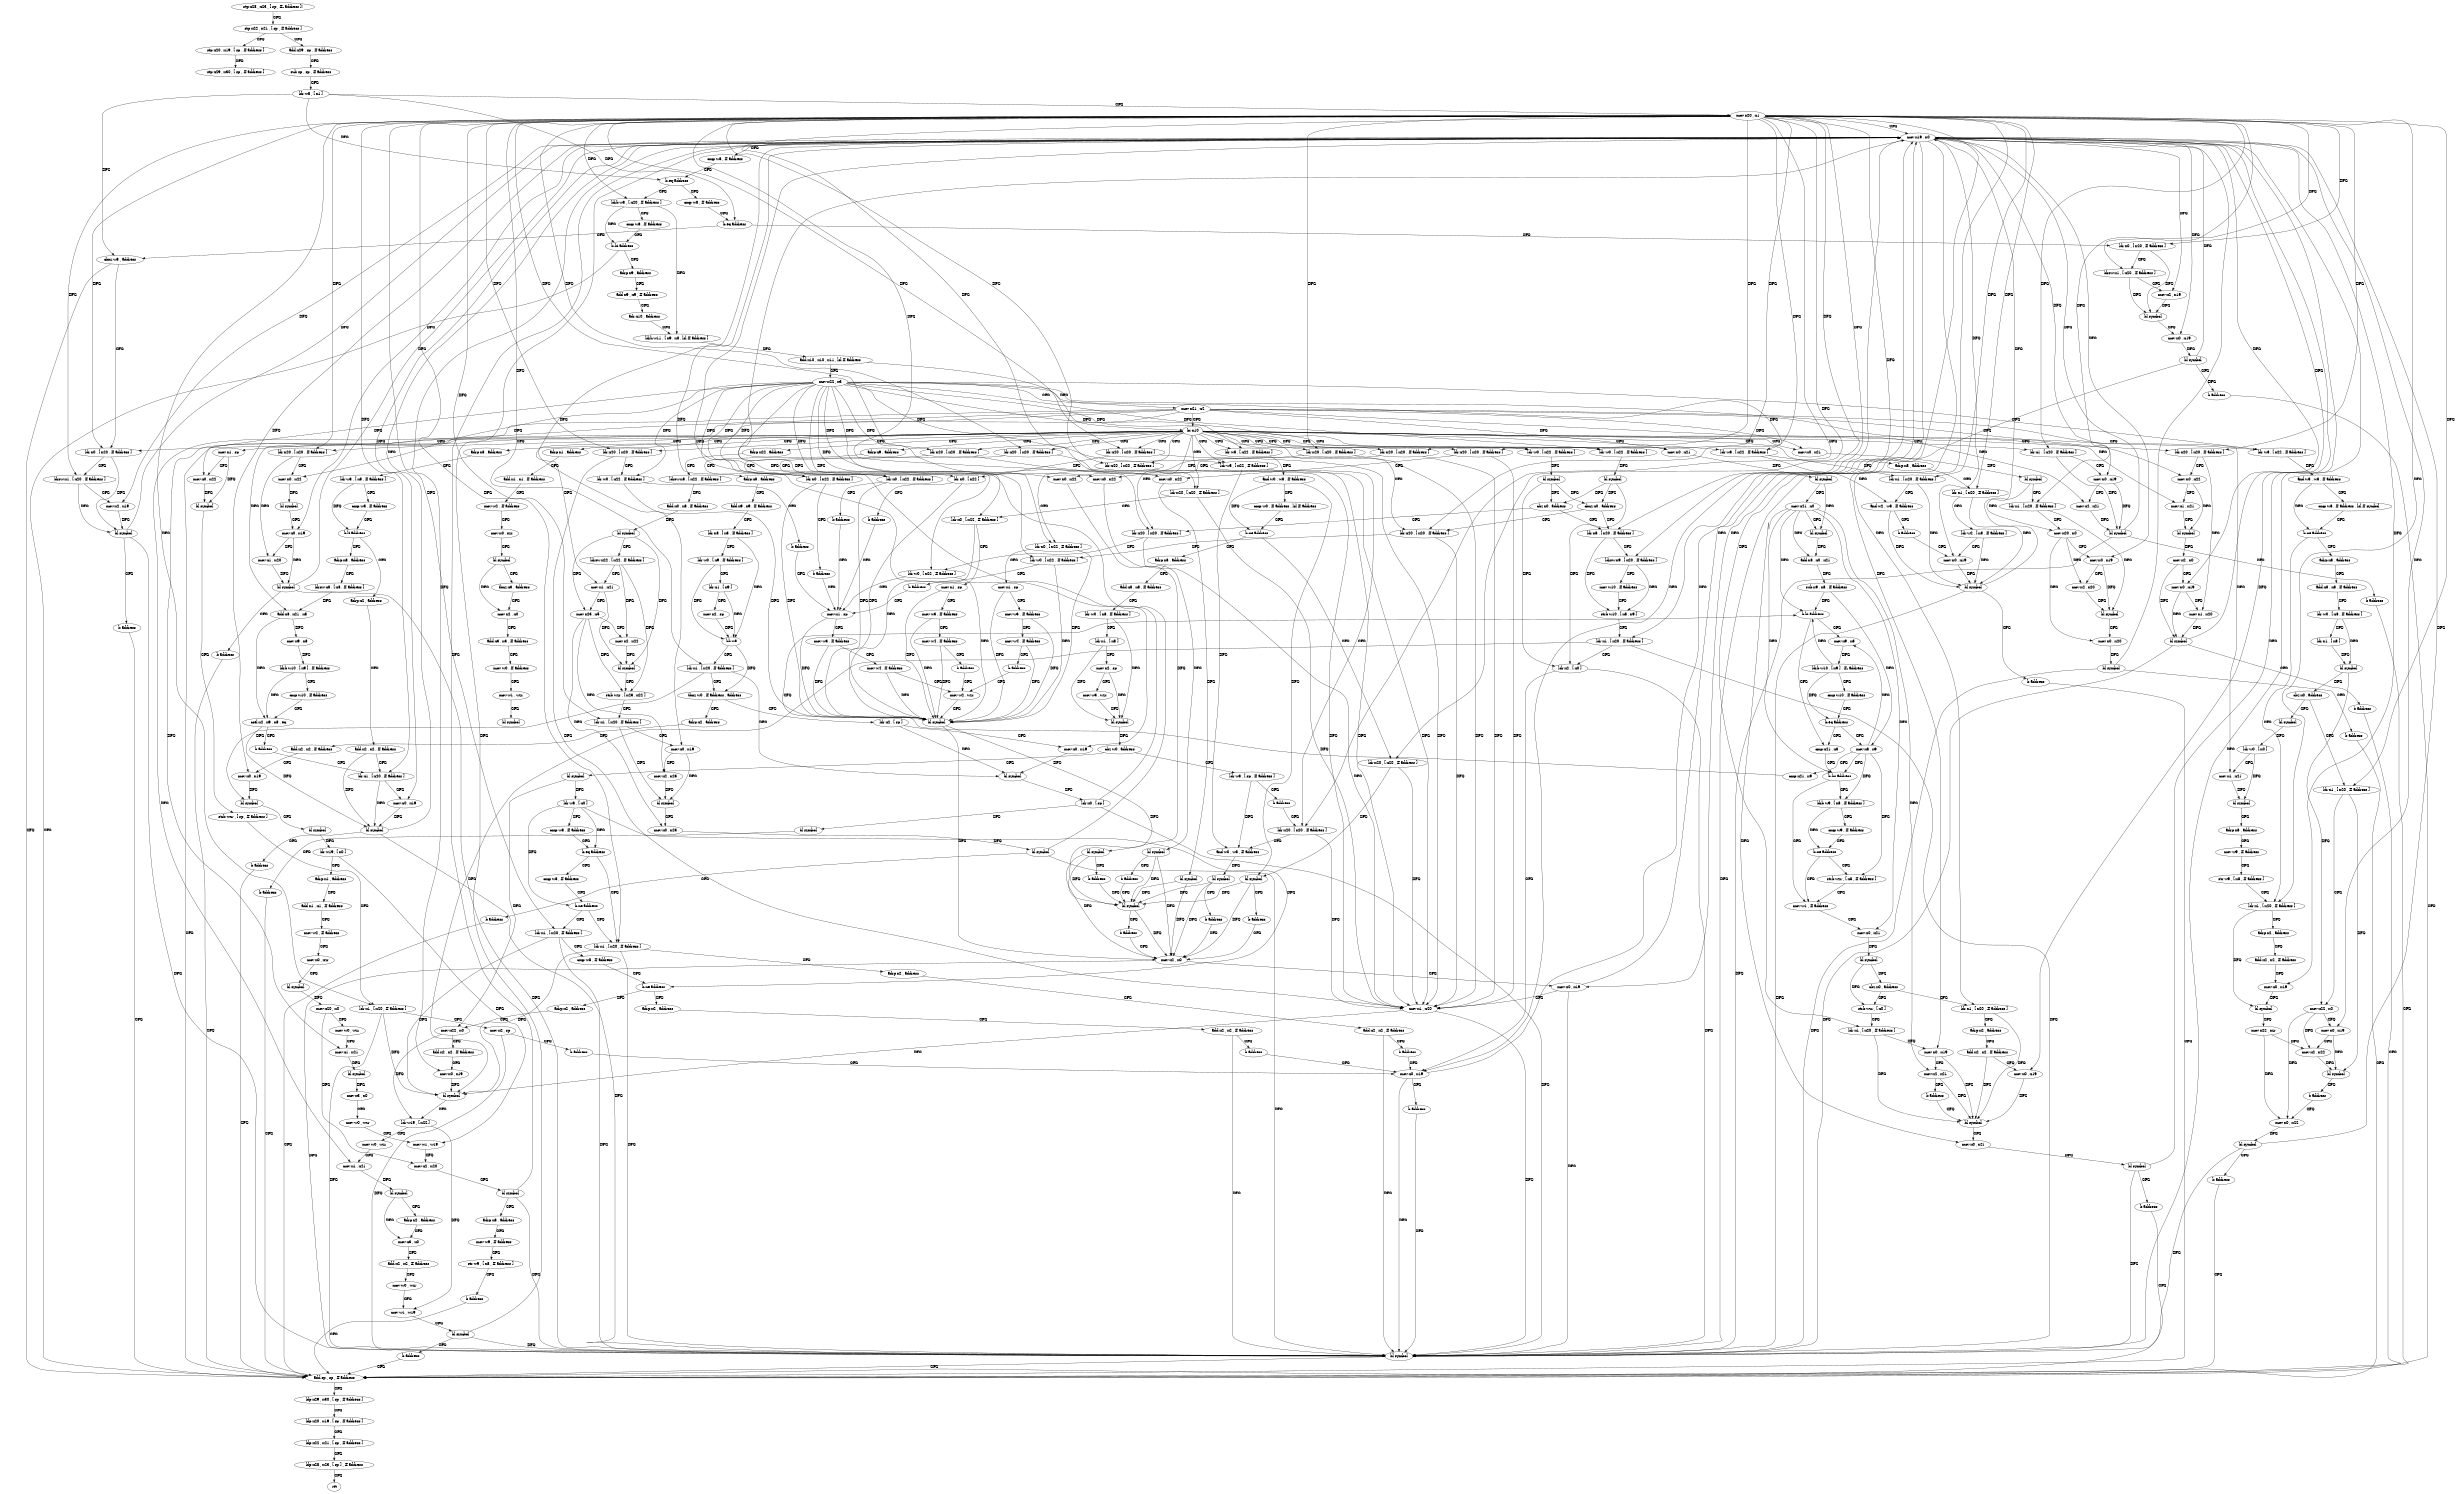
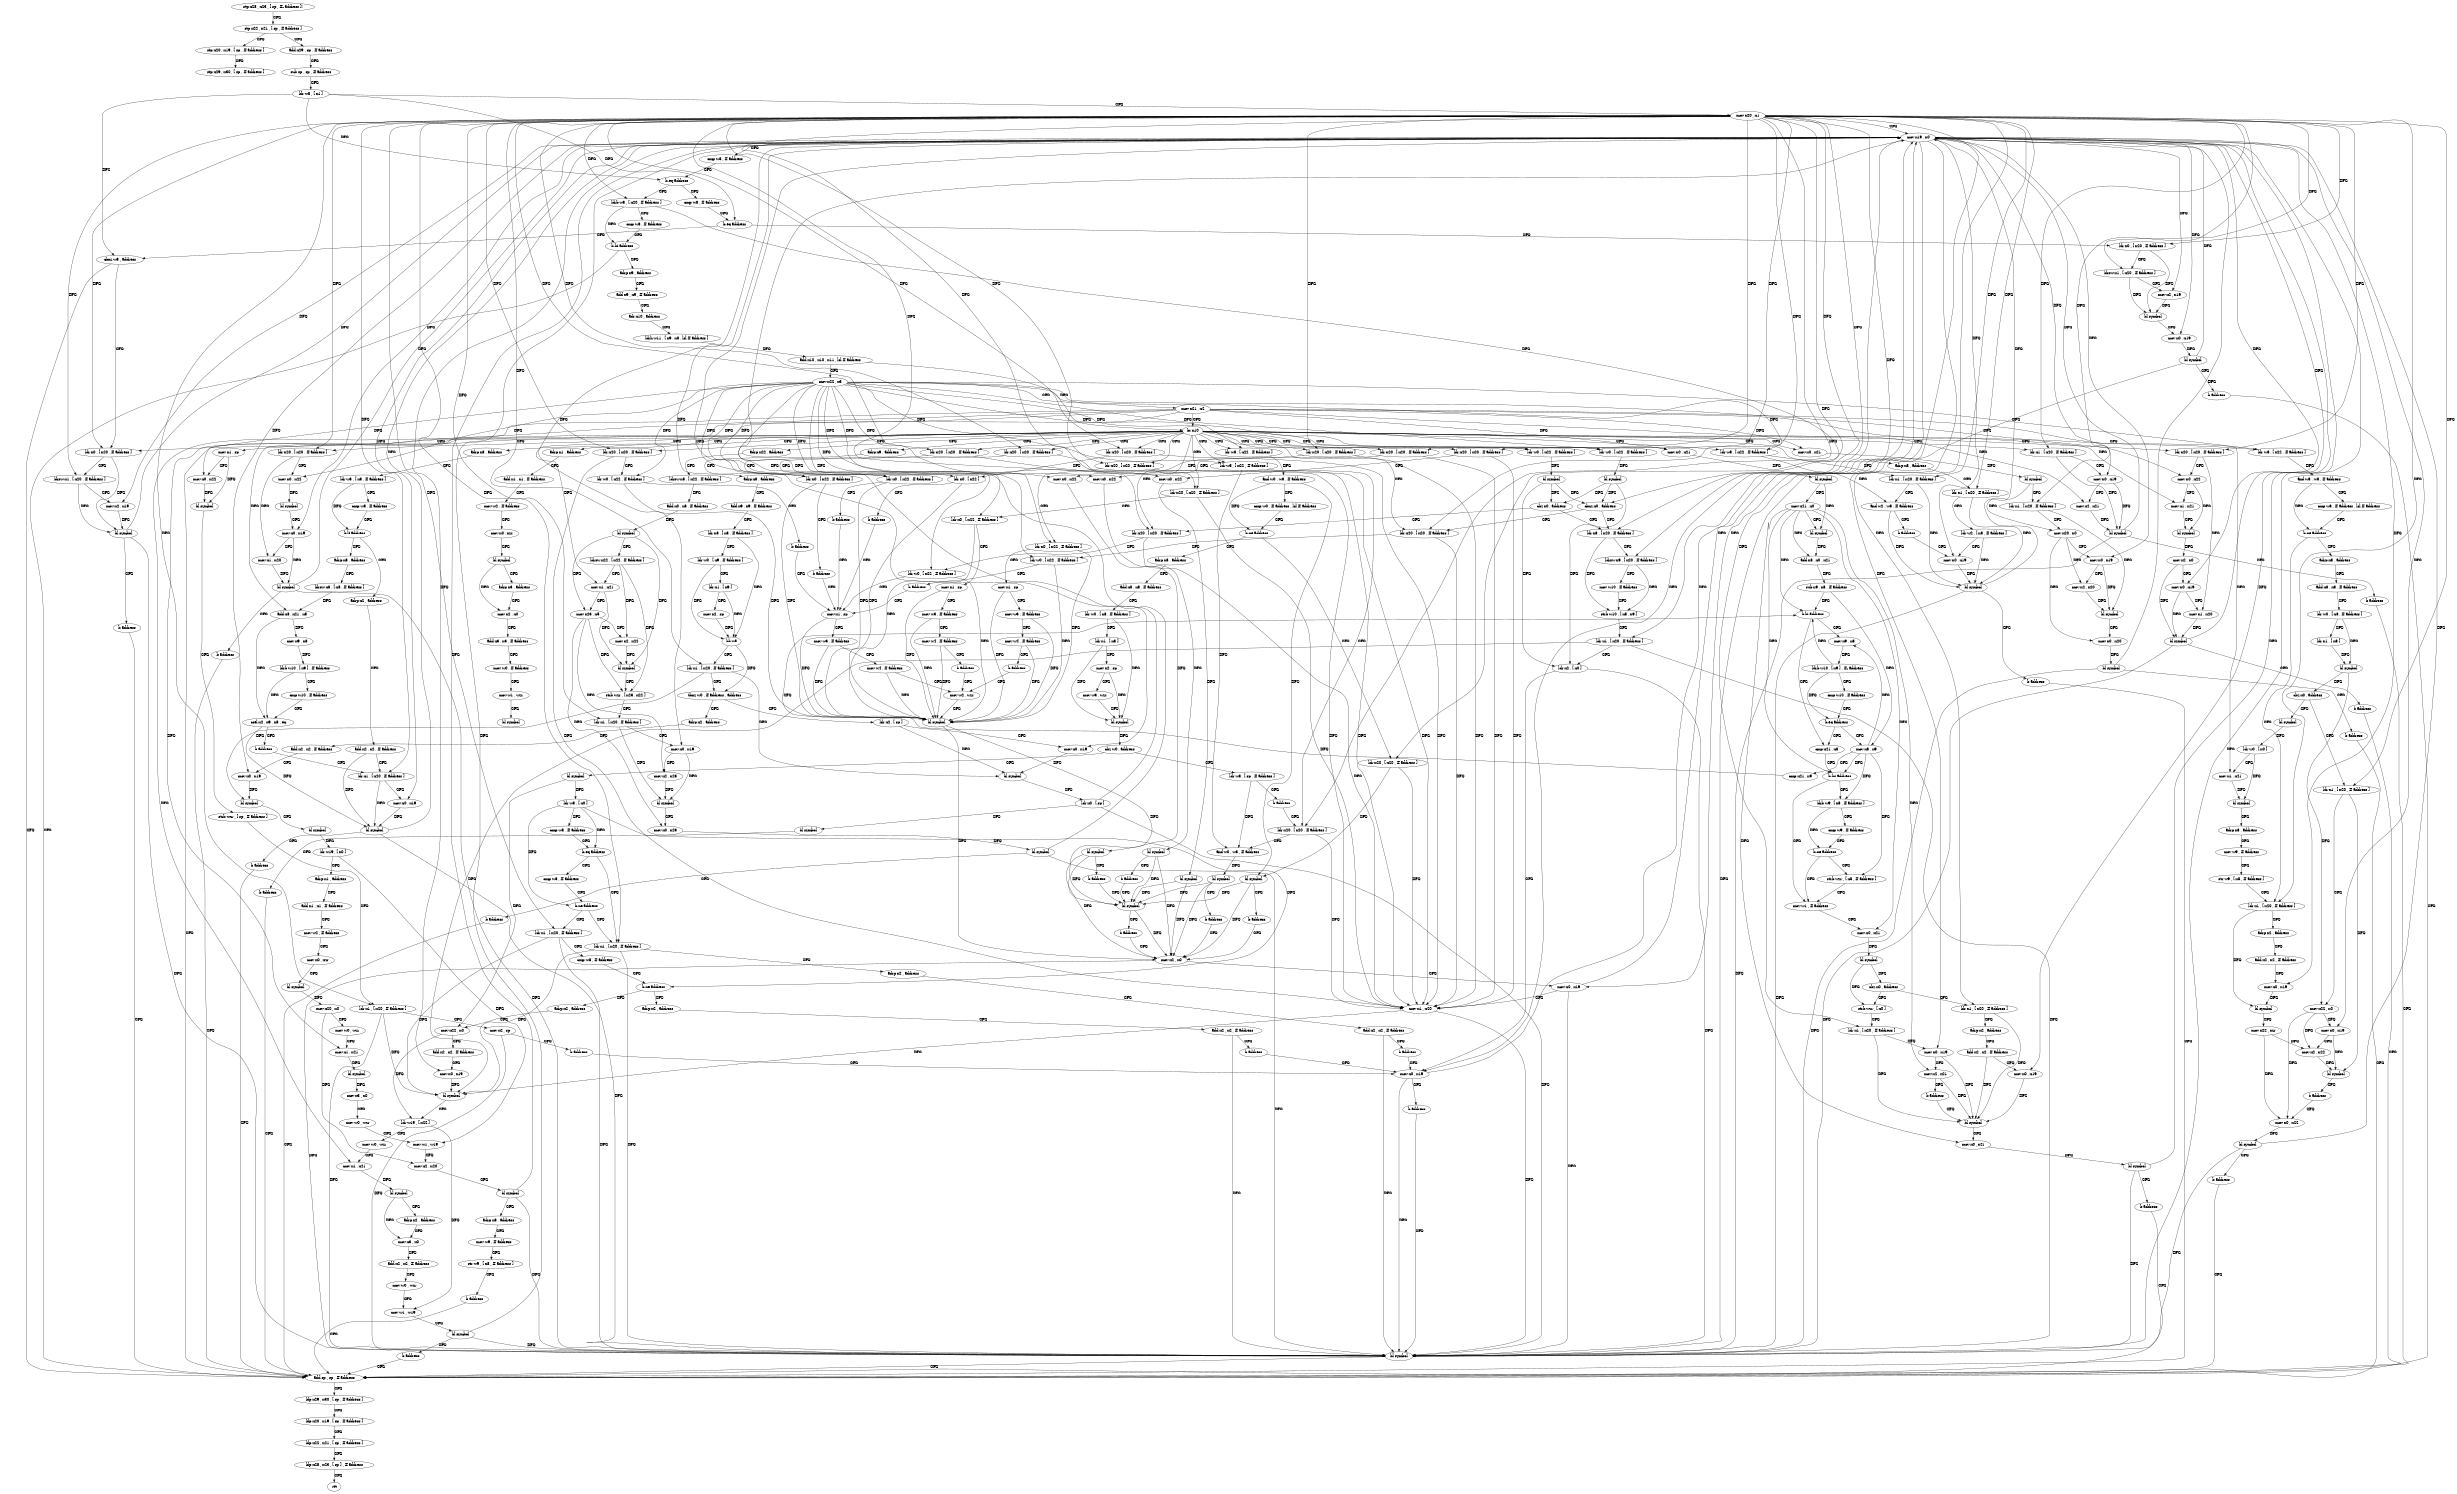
edge "ldrb w8 , [ x20 , # address ]" -> "ldrh w11 , [ x9 , x8 , lsl # address ]": now "ldrb w8 , [ x20 , # address ]" -> "cbnz x0 , address"
node "cmp w8 , # address , lsl # symbol": label "cmp w8 , # address , lsl # symbol" -> "cmp w8 , # address , lsl # address"
node "tbnz x3 , address": label "tbnz x3 , address" -> "adrp x3 , address"
